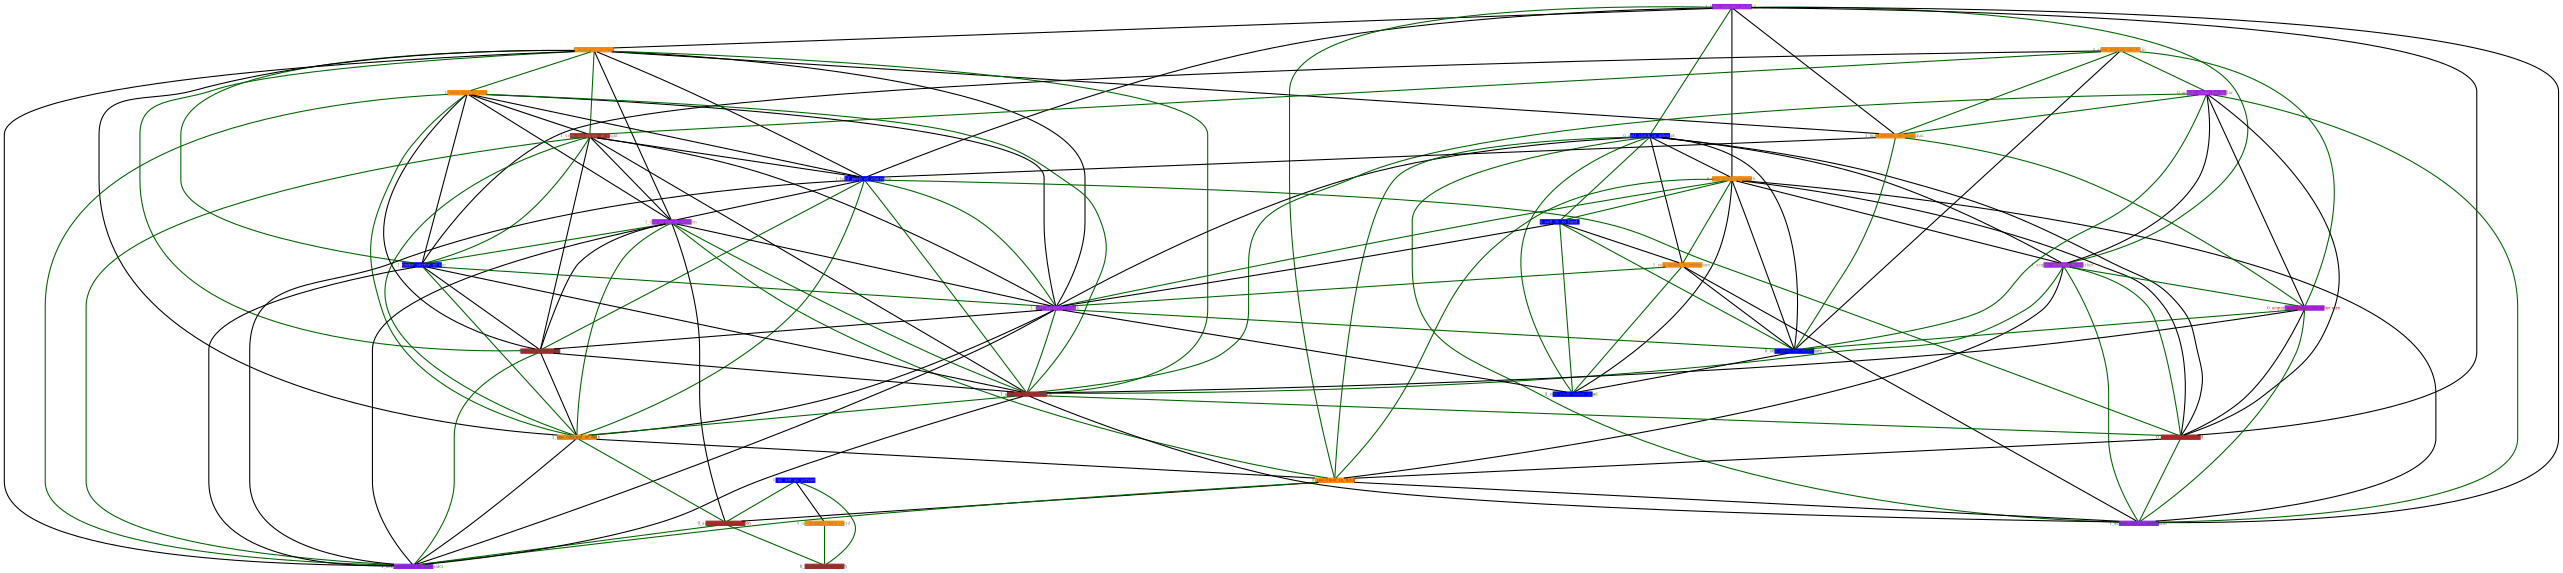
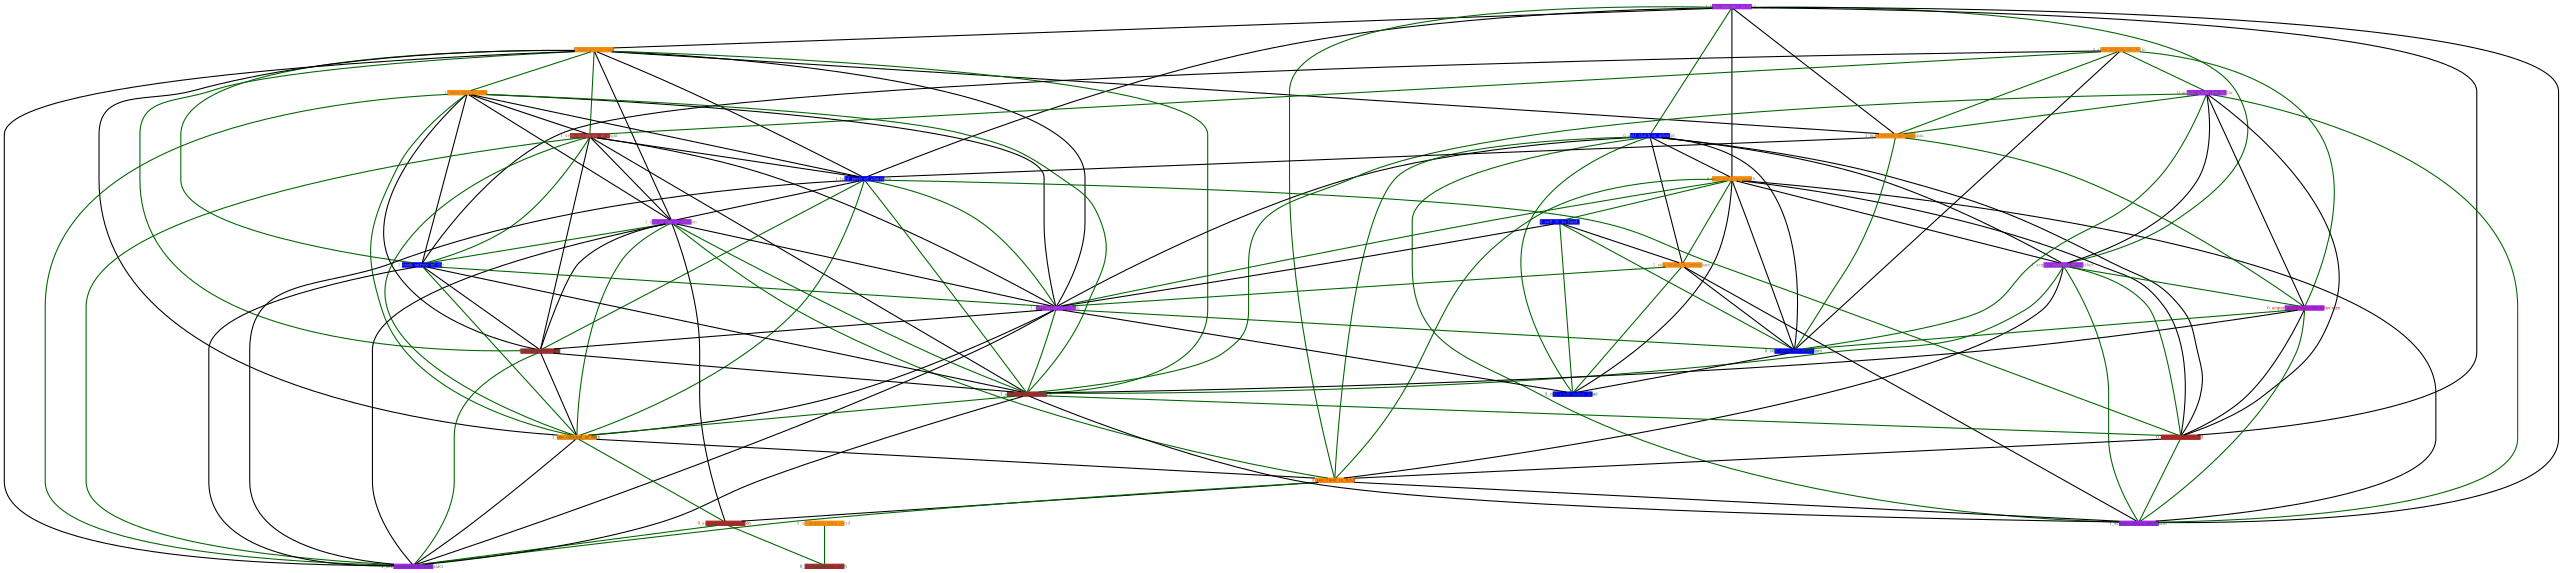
edge "0_sell_stock_in_attempt" -- "0_sell_%_to_fund": removed
node "1_under_servic_of_the": label "1_under_servic_of_the" -> "1_seek_servic_of_the"
node "0_us_set_as_screen": removed
